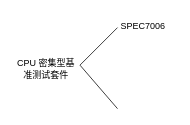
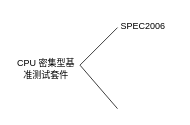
node "SPEC7006": label "SPEC7006" -> "SPEC2006"
